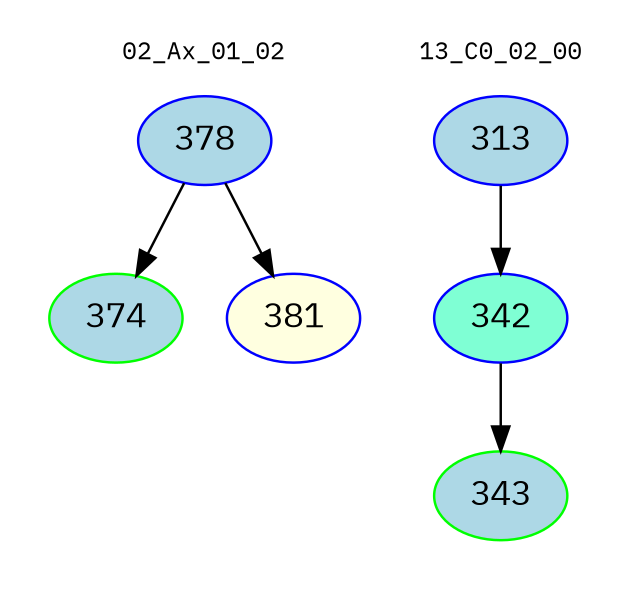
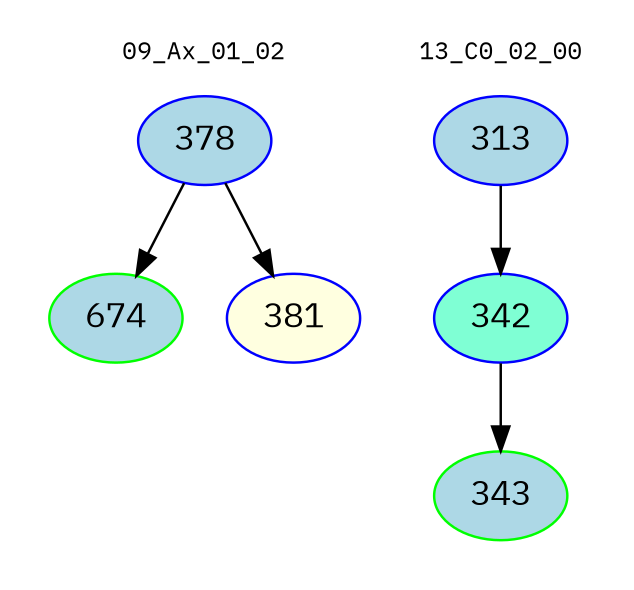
cluster "02_Ax_01_02": label "02_Ax_01_02" -> "09_Ax_01_02"
node "374": label "374" -> "674"
